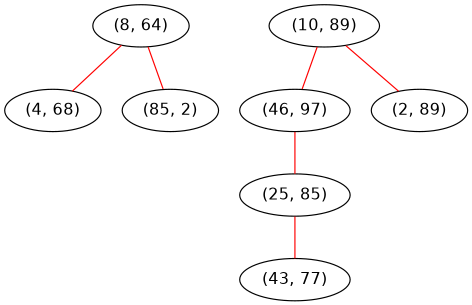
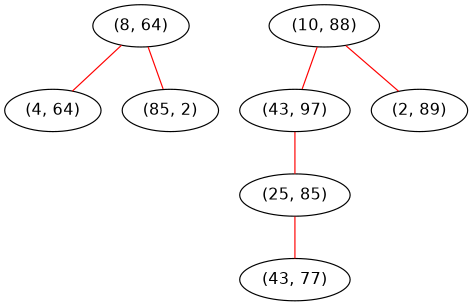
node "(10, 89)": label "(10, 89)" -> "(10, 88)"
node "(4, 68)": label "(4, 68)" -> "(4, 64)"
node "(46, 97)": label "(46, 97)" -> "(43, 97)"
